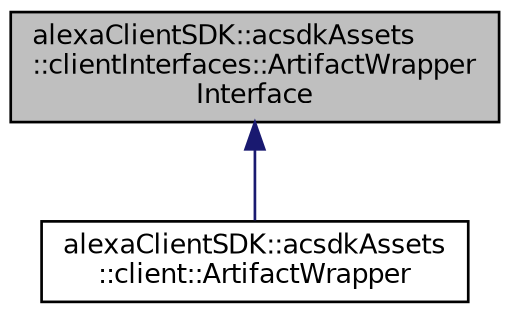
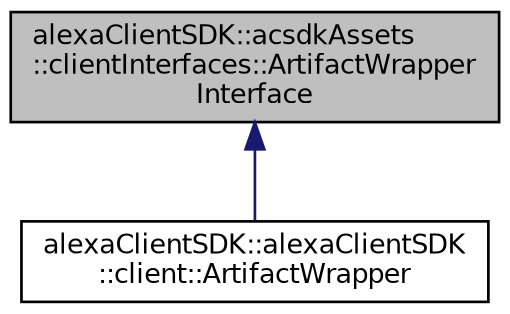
node "alexaClientSDK::acsdkAssets ::client::ArtifactWrapper": label "alexaClientSDK::acsdkAssets ::client::ArtifactWrapper" -> "alexaClientSDK::alexaClientSDK ::client::ArtifactWrapper"
